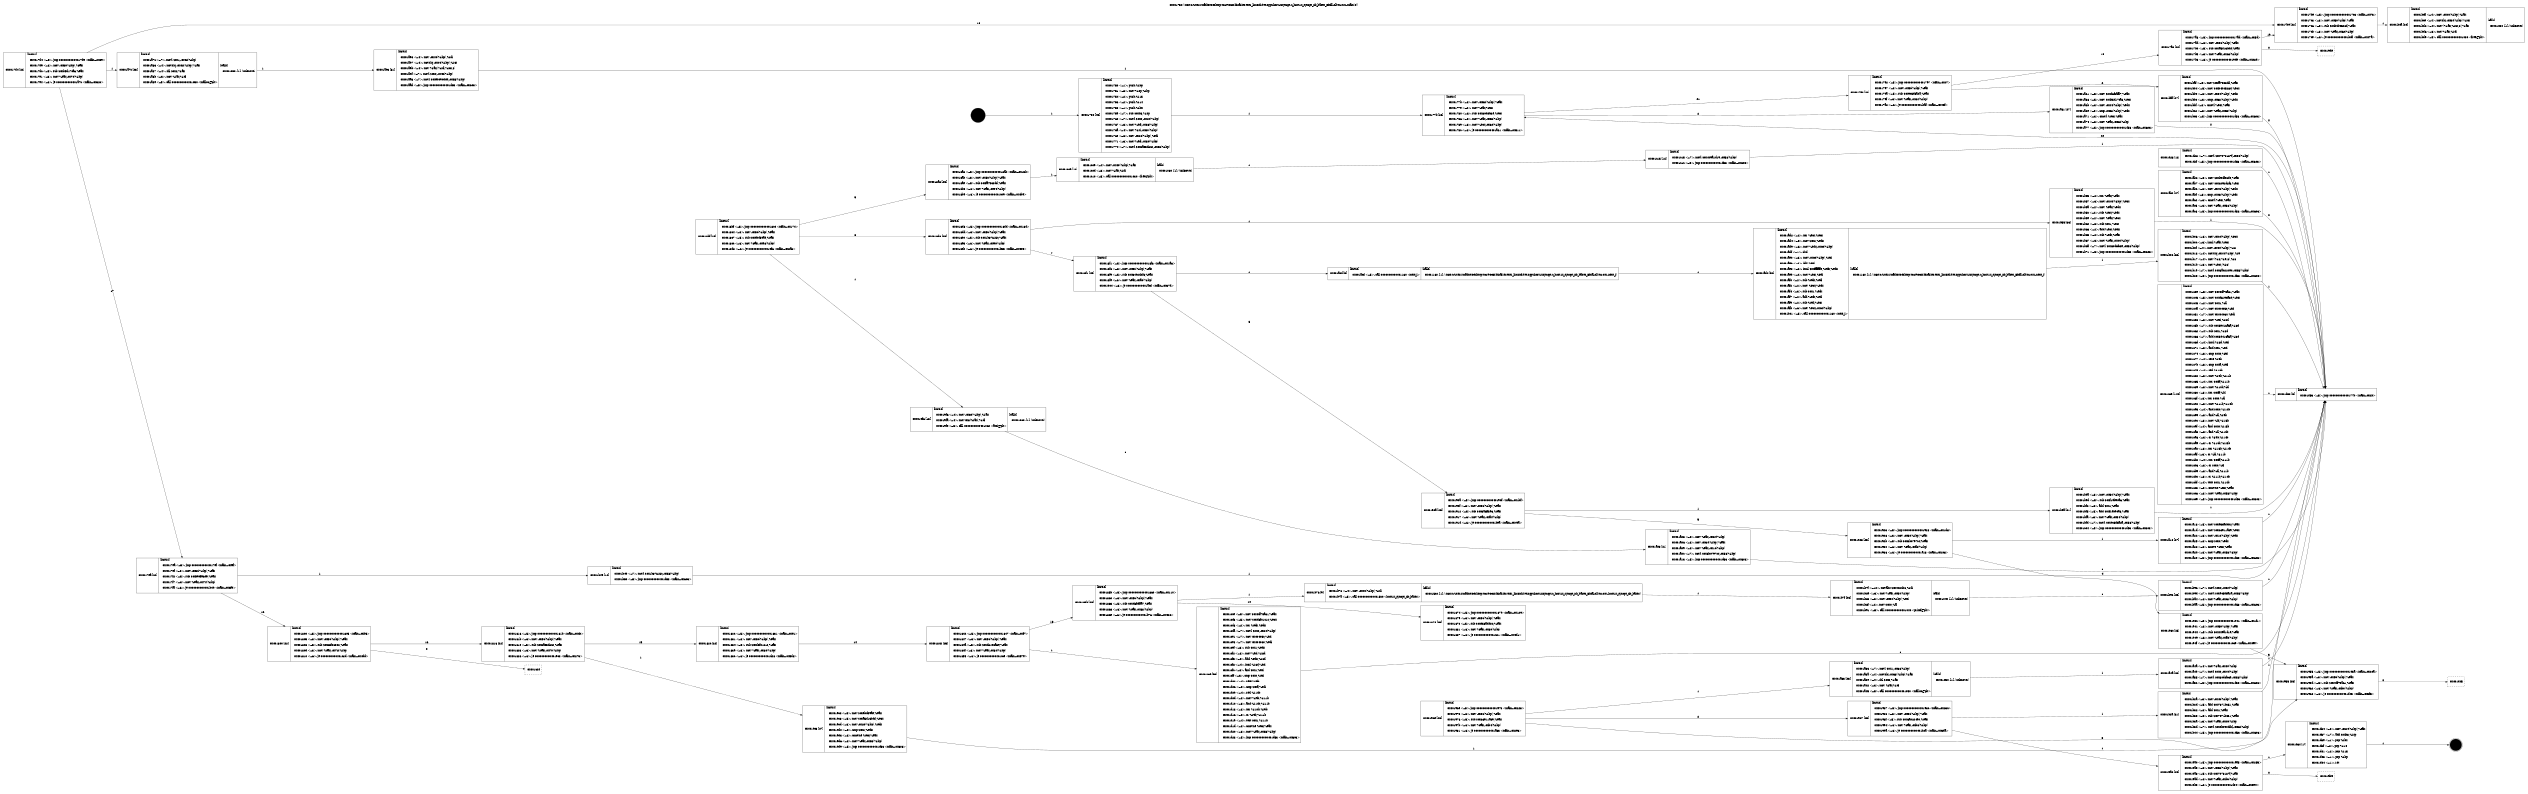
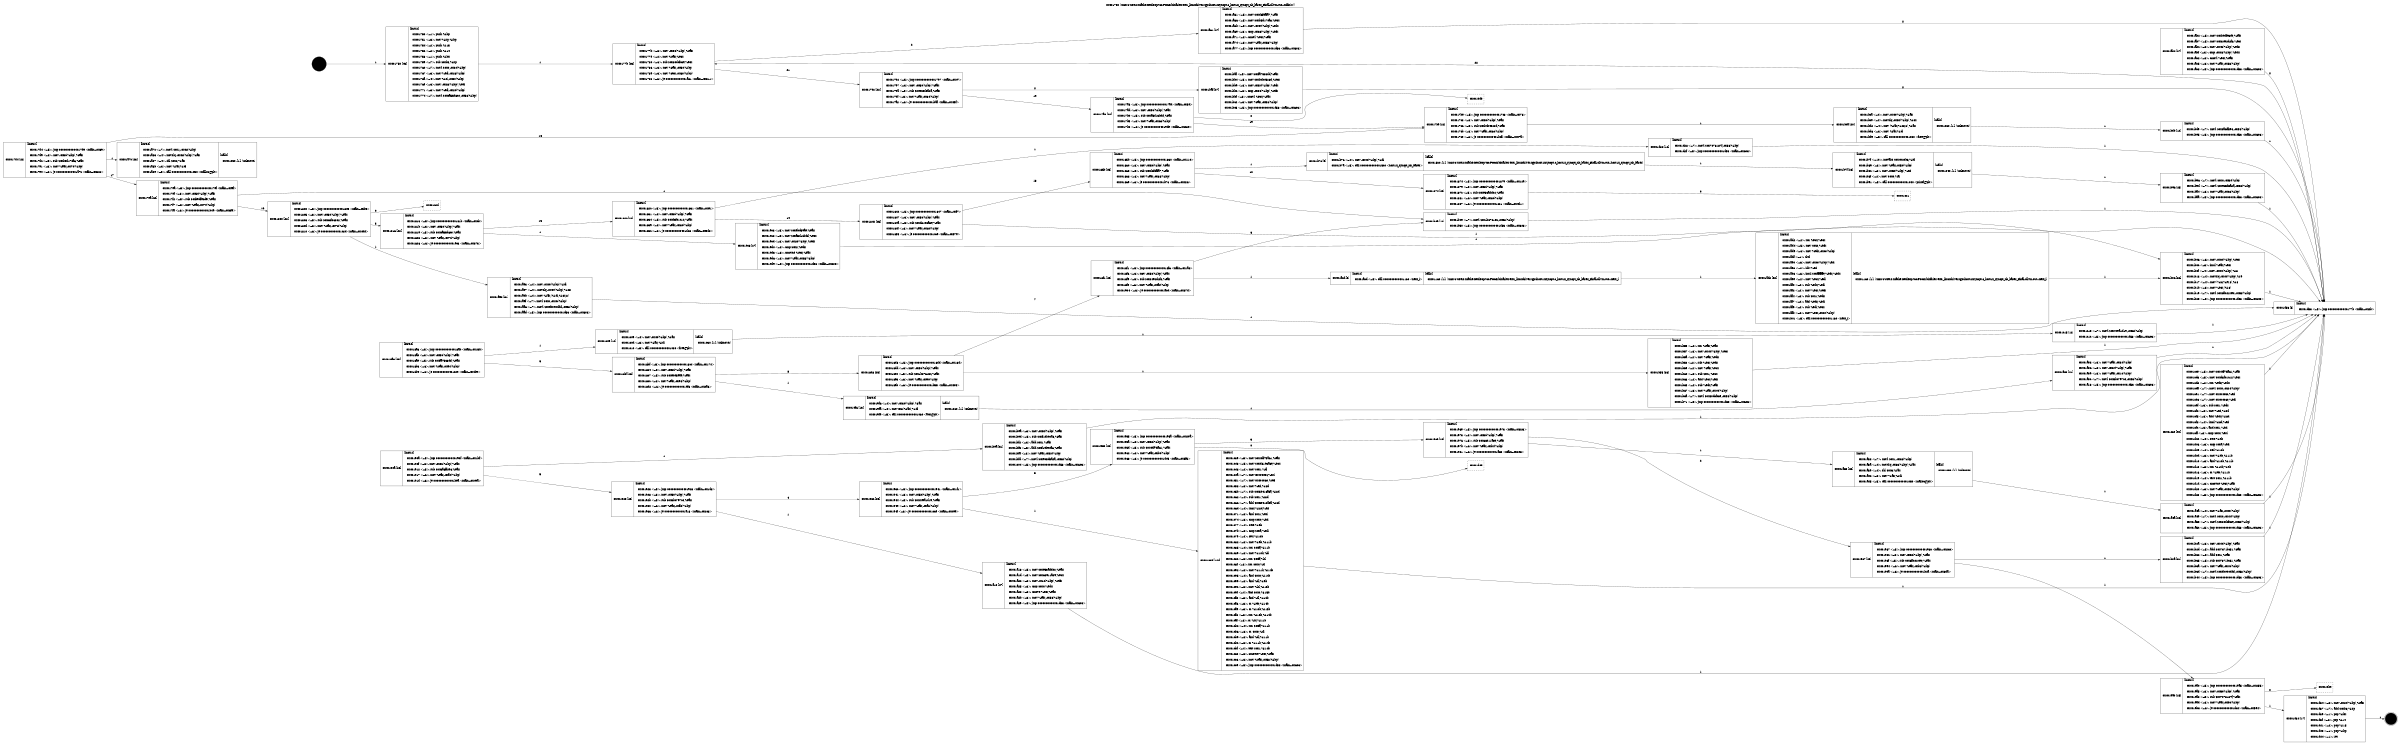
edge "0x401a7c [23]" -> "0x401a93 [31]": now "0x401800 [22]" -> "0x401a93 [31]"
node "0x401bde [12]": added
edge "0x40182c [22]" -> "0x401d28 [12]": added, label "1"
node "0x401c21": added
edge "0x4018bf [25]" -> "0x4018a6 [25]": reversed
edge "0x4018f1 [25]" -> "0x40190a [25]": now "0x4018f1 [25]" -> "0x401b49 [12]"
edge "0x40193c [25]" -> "0x401c3e [144]": added, label "1"
edge "0x401800 [22]" -> "0x401816 [22]": label " 16" -> " 3"
edge "0x401842 [25]" -> "0x401cce [90]": now "0x401842 [25]" -> "0x401b06 [36]"
edge "0x40196e [25]" -> "0x401955 [25]": reversed
